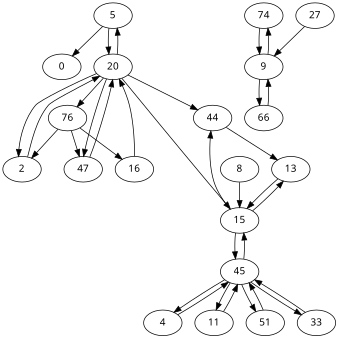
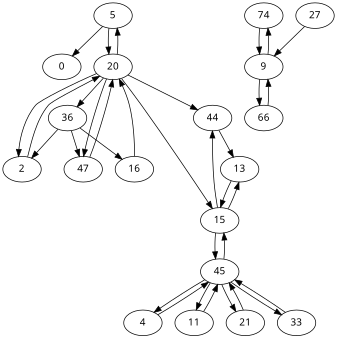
node "76": label "76" -> "36"
node "8": removed
node "51": label "51" -> "21"
